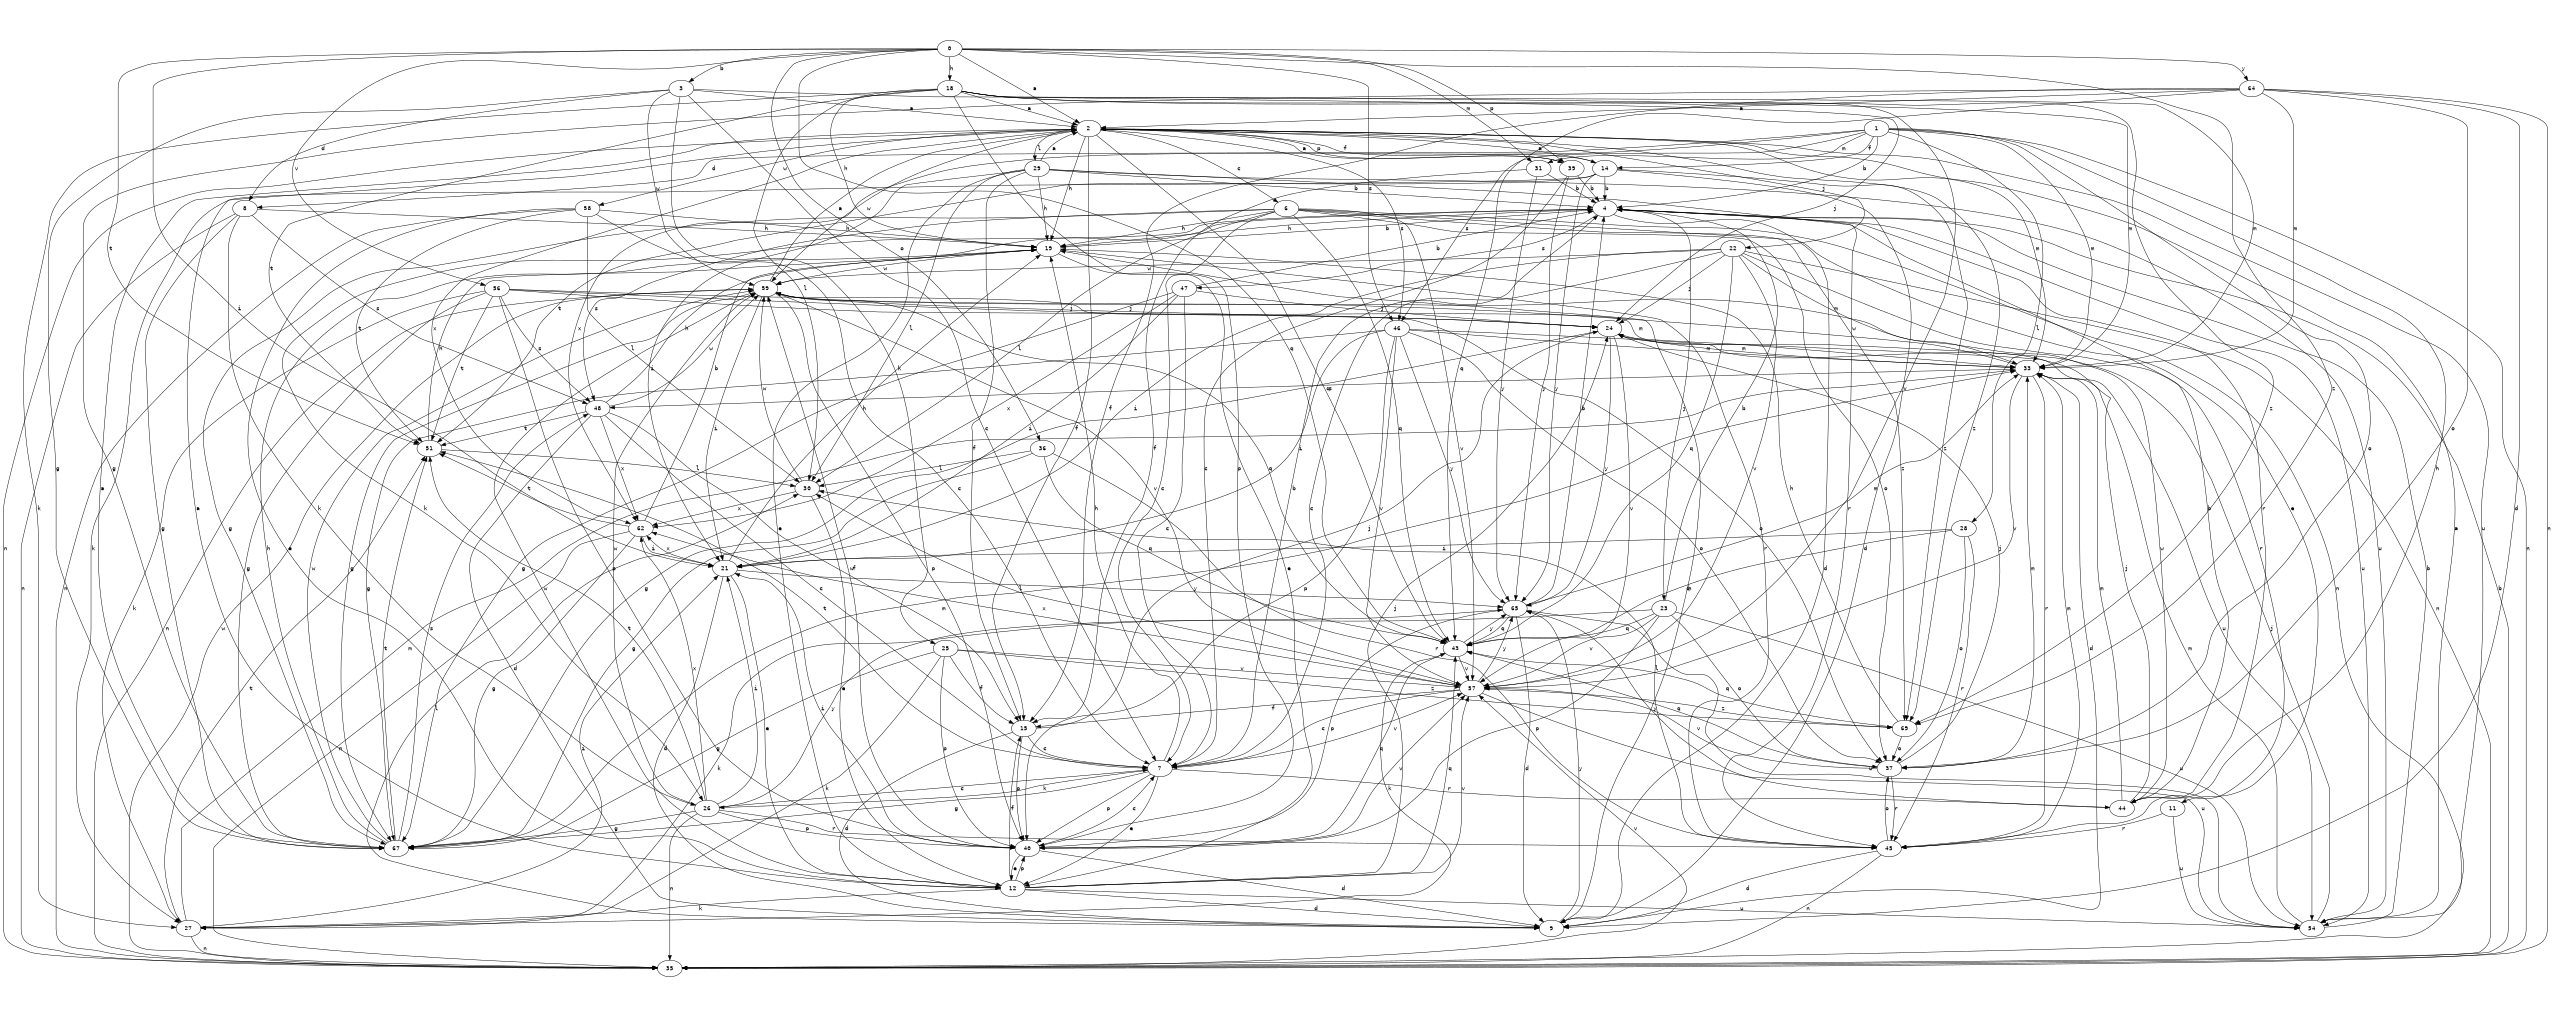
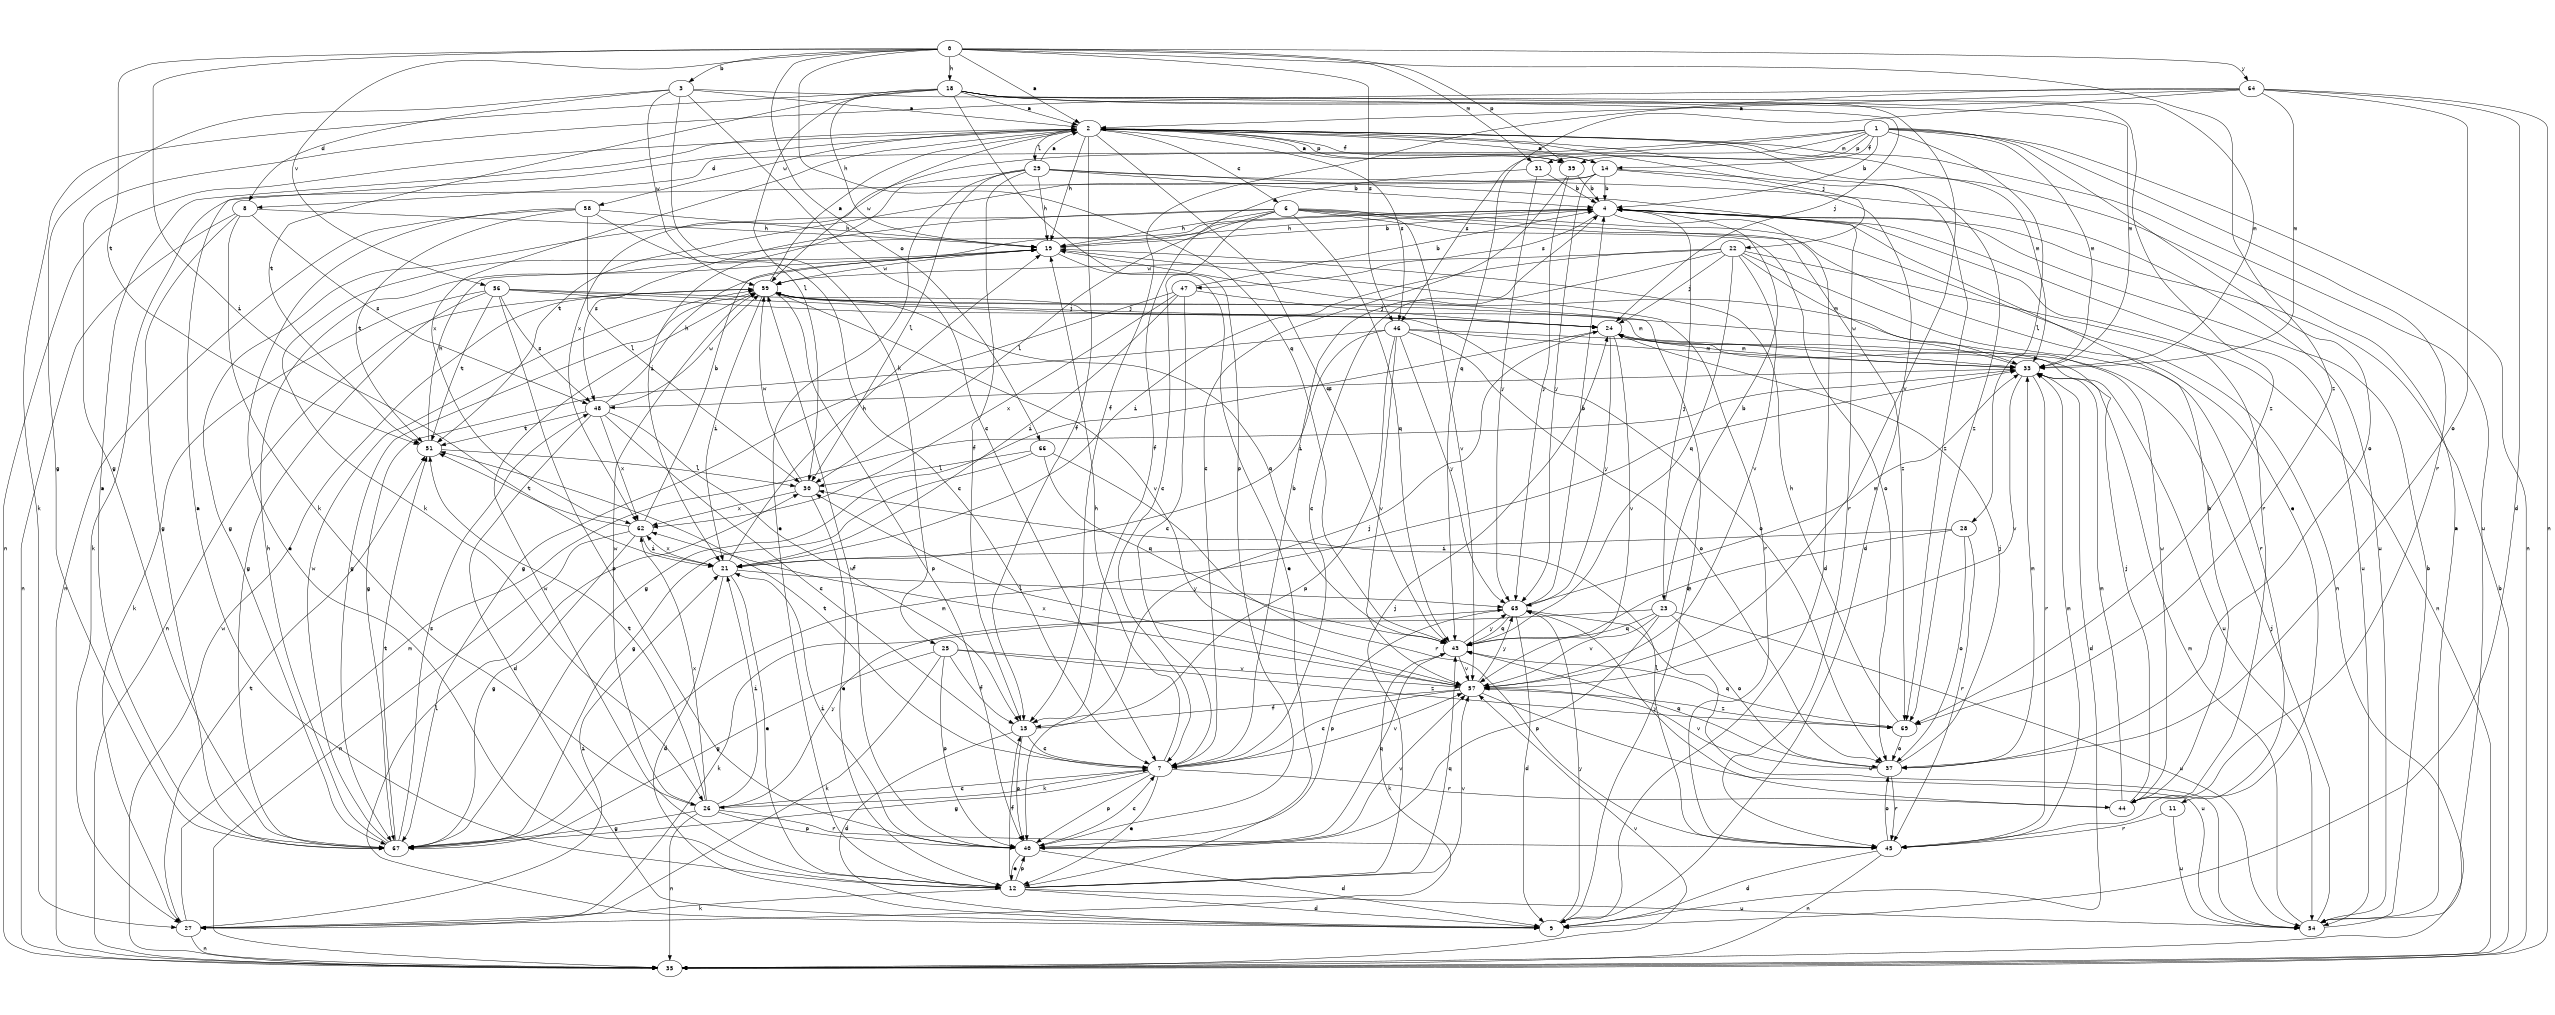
edge "1" -> "39": added, label "p"
node "36": label "36" -> "66"
edge "1" -> "44": label "h" -> "r"
